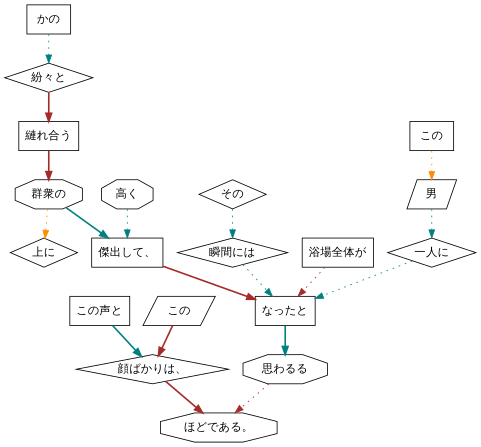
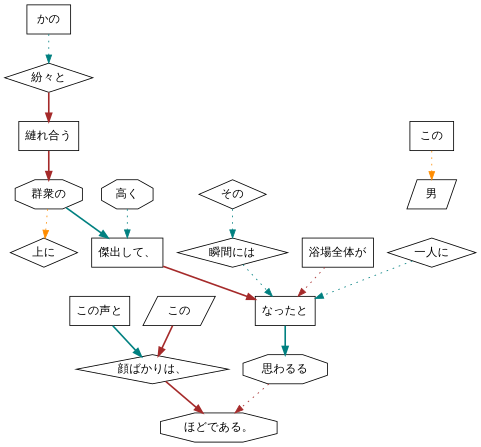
edge "男" -> "一人に": removed
